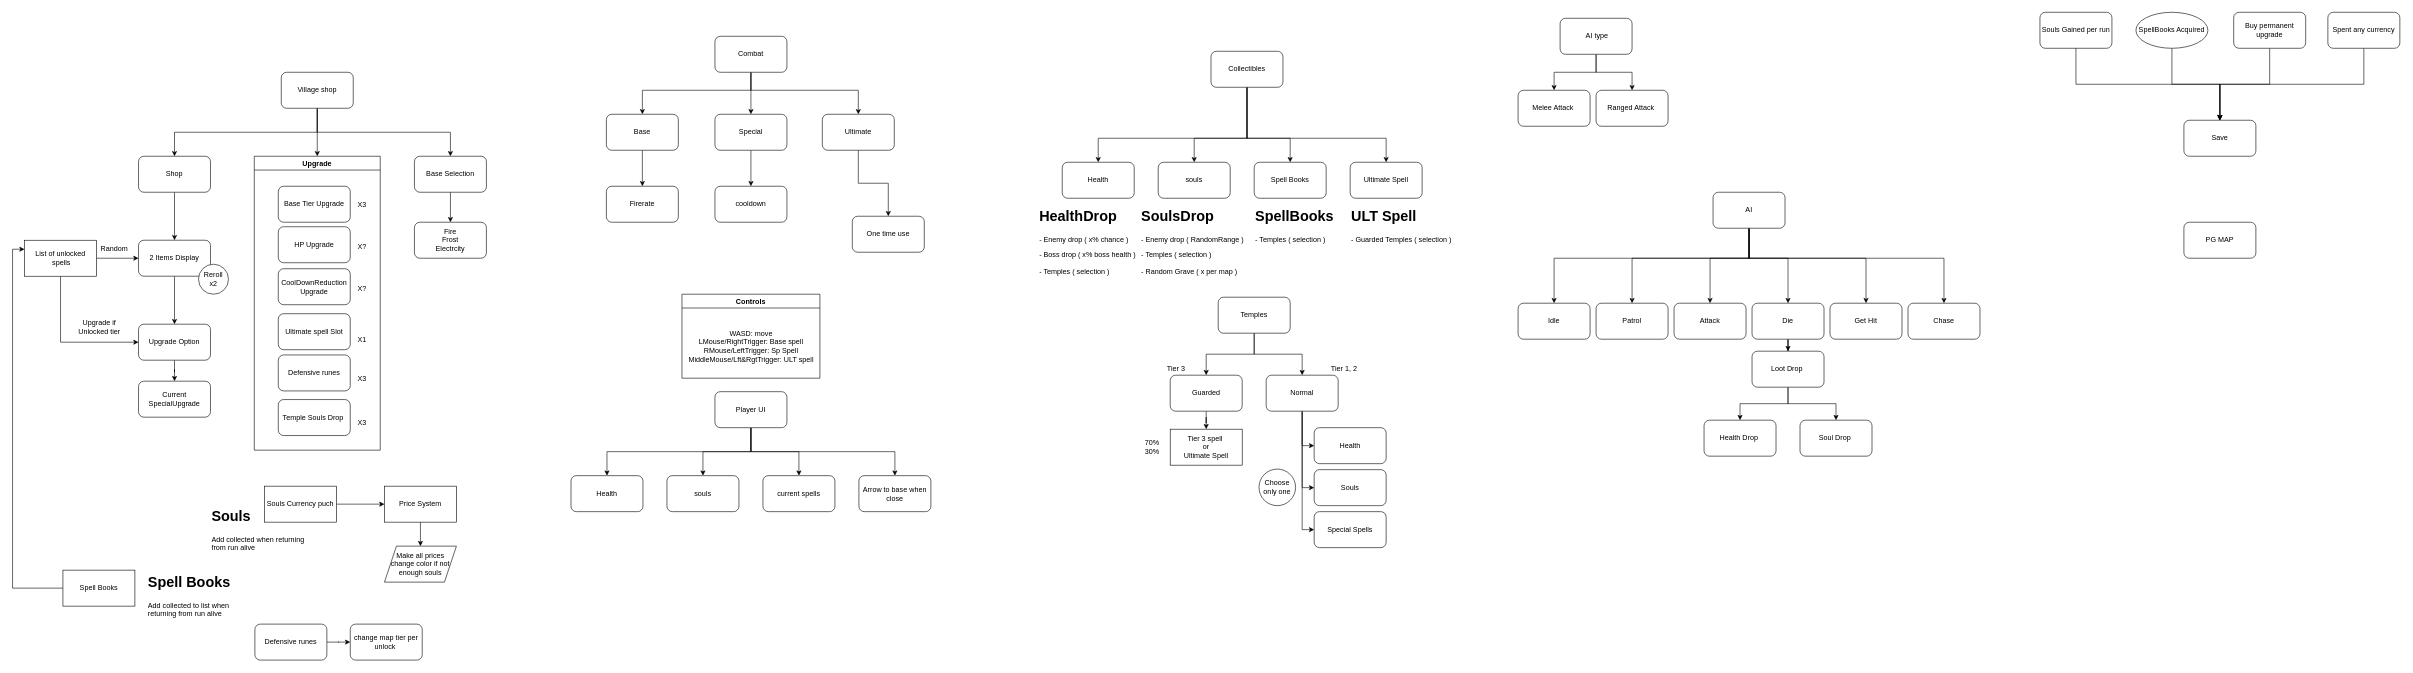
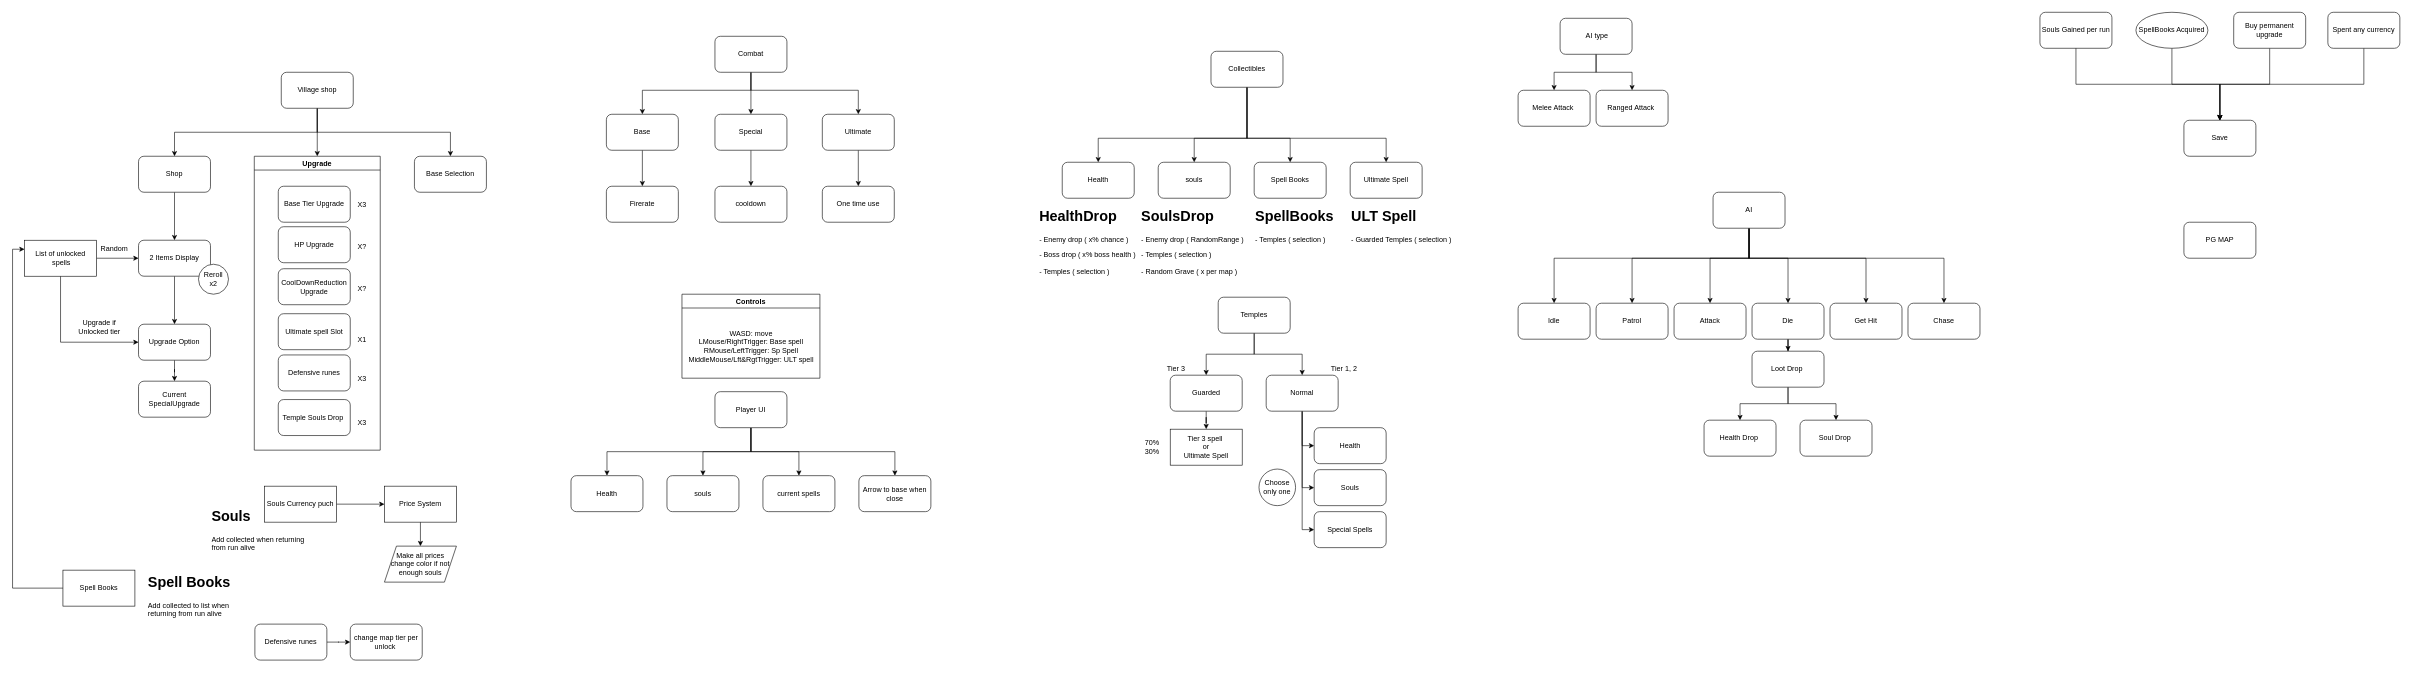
edge "Base Selection" -> "Fire Frost Electrcity": removed
node "One time use": moved (888, 234) -> (858, 204)
node "Fire Frost Electrcity": removed
